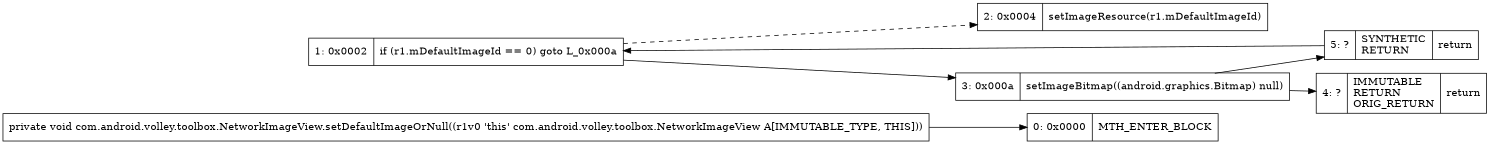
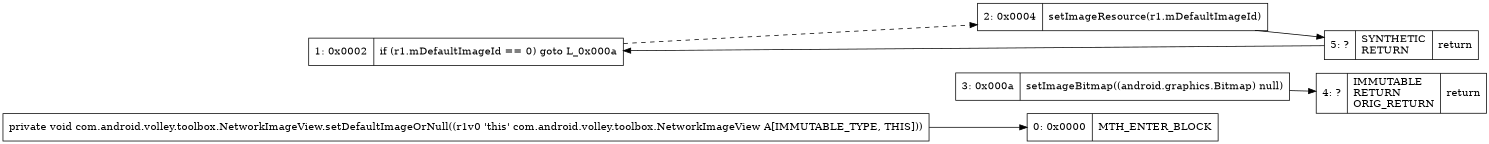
edge "3: 0x000a" -> "5: ?": now "2: 0x0004" -> "5: ?"
edge "1: 0x0002" -> "3: 0x000a": removed
